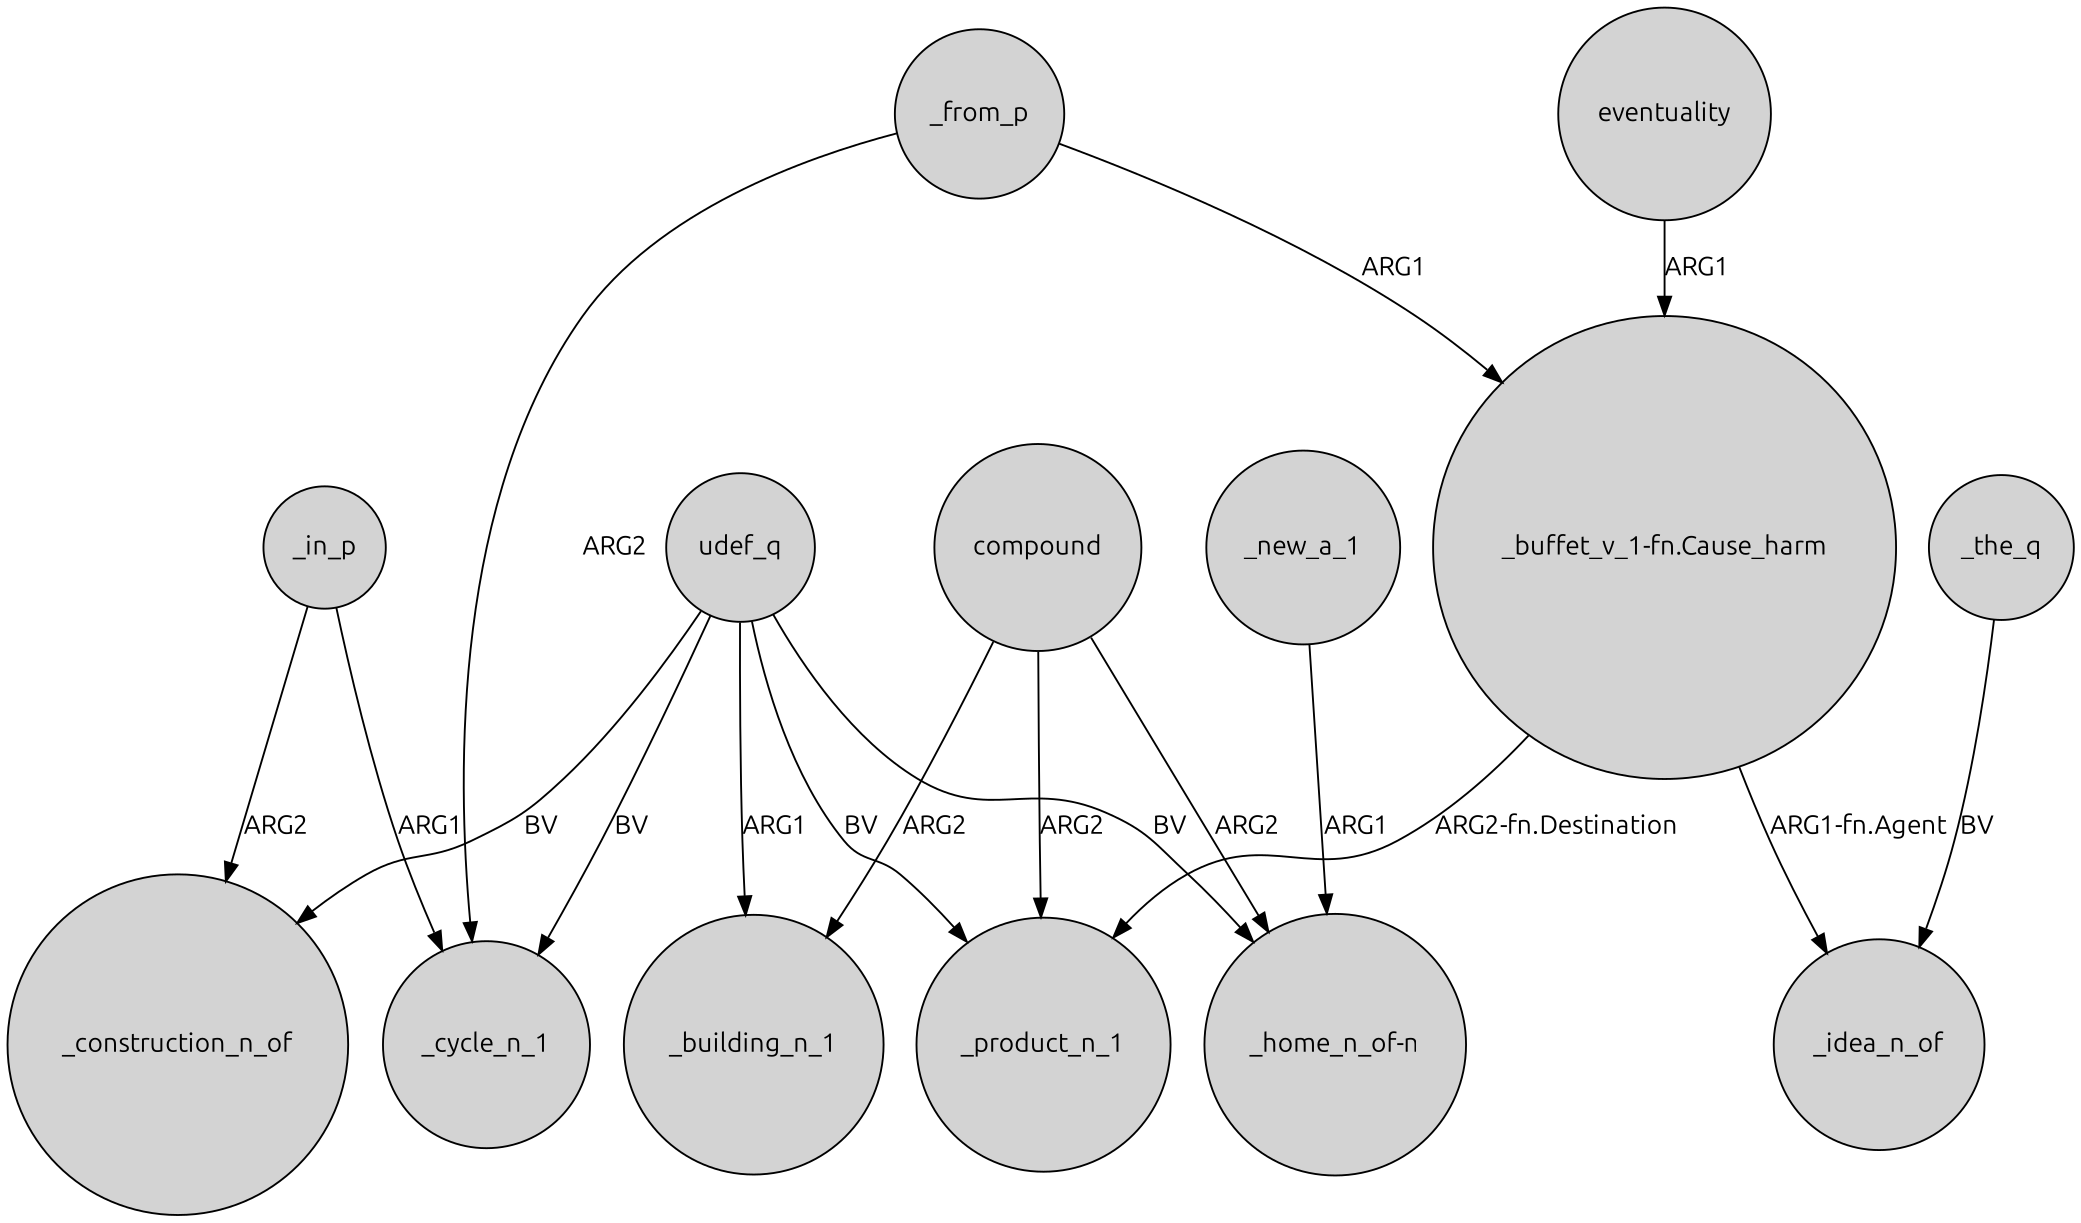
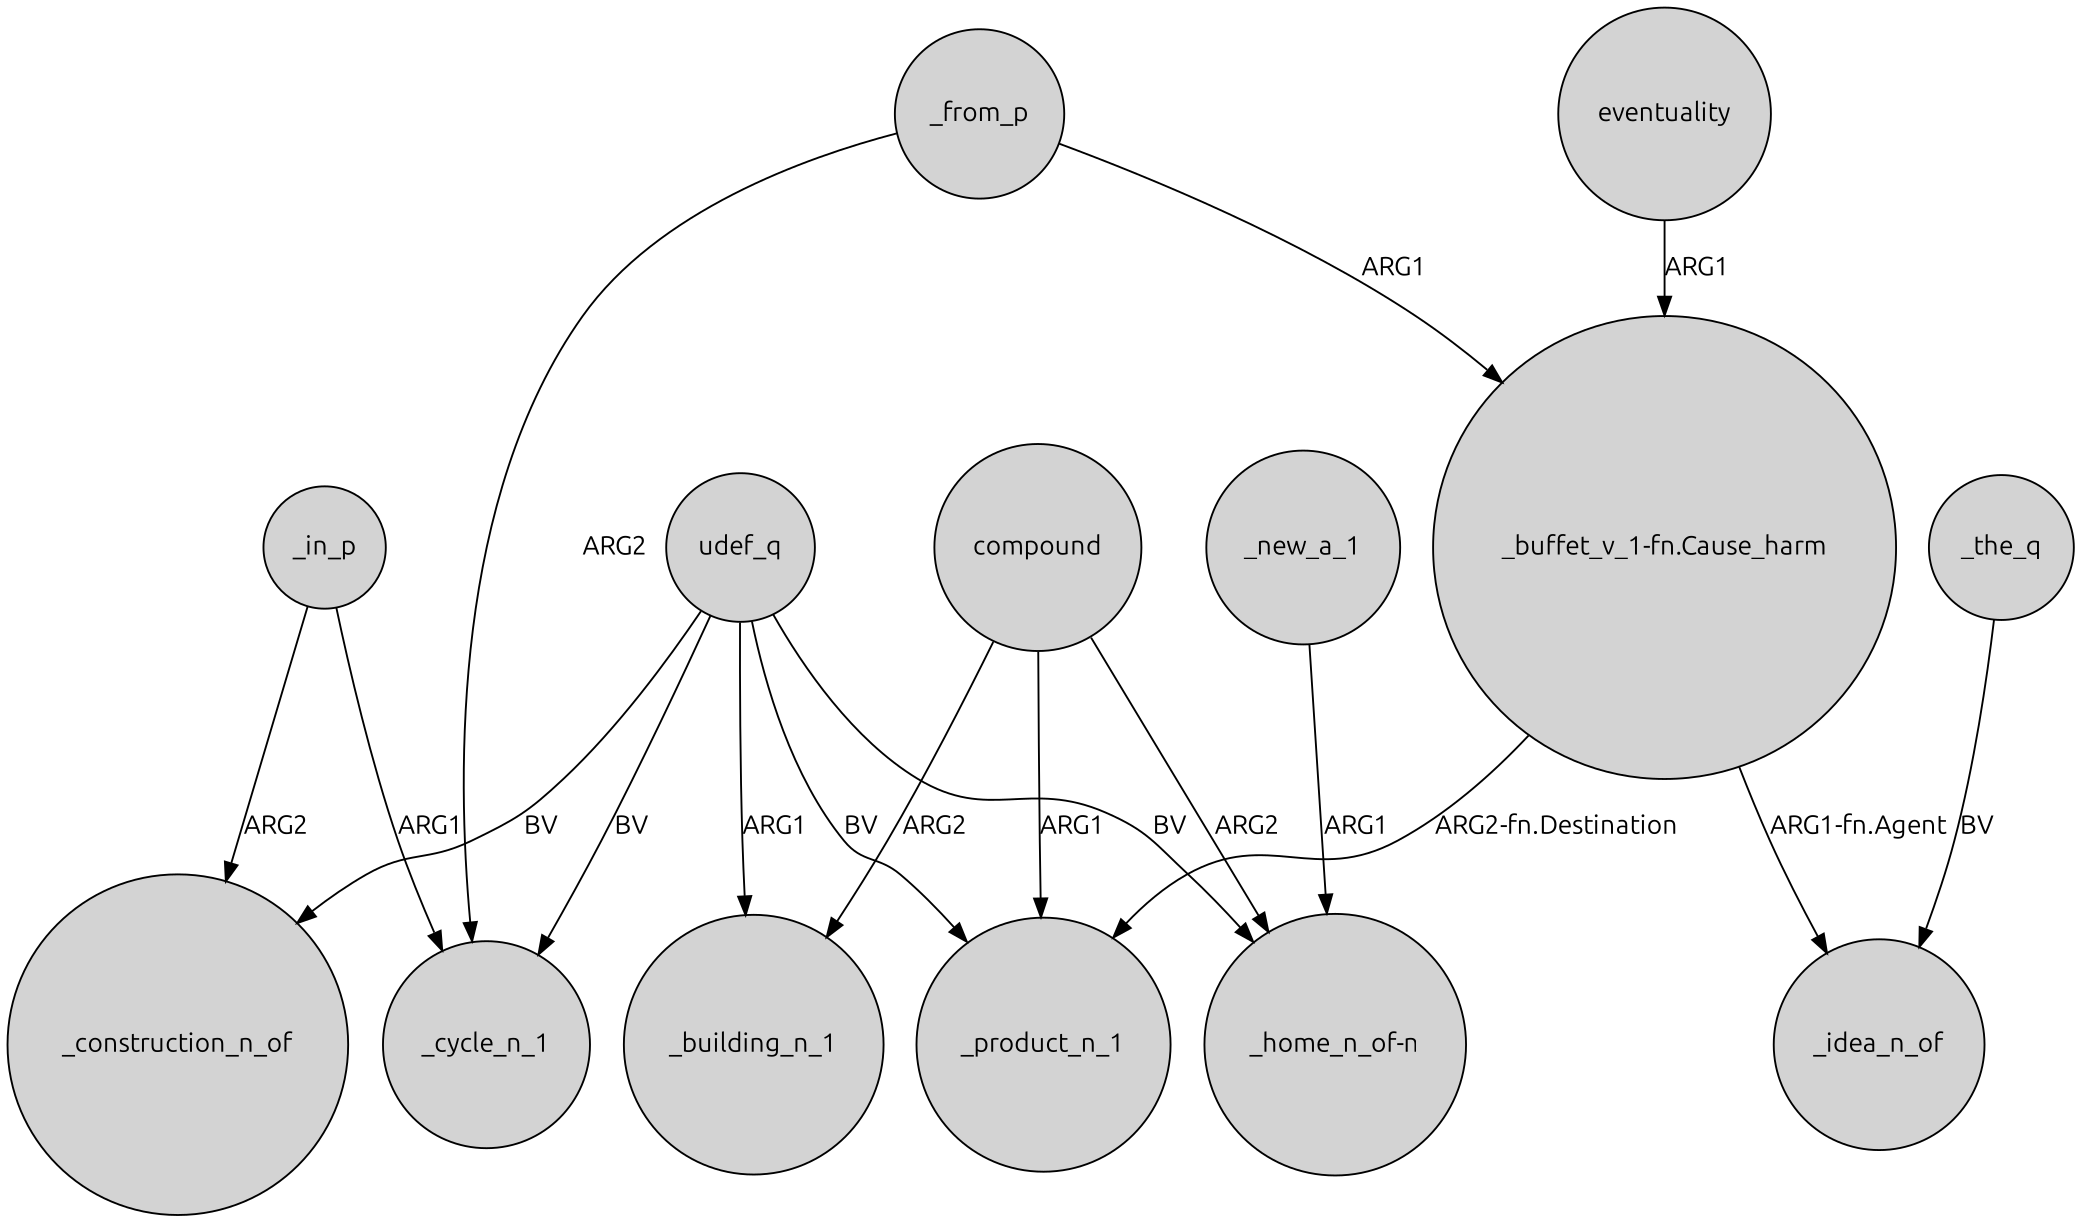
edge "compound" -> "_product_n_1": label "ARG2" -> "ARG1"
